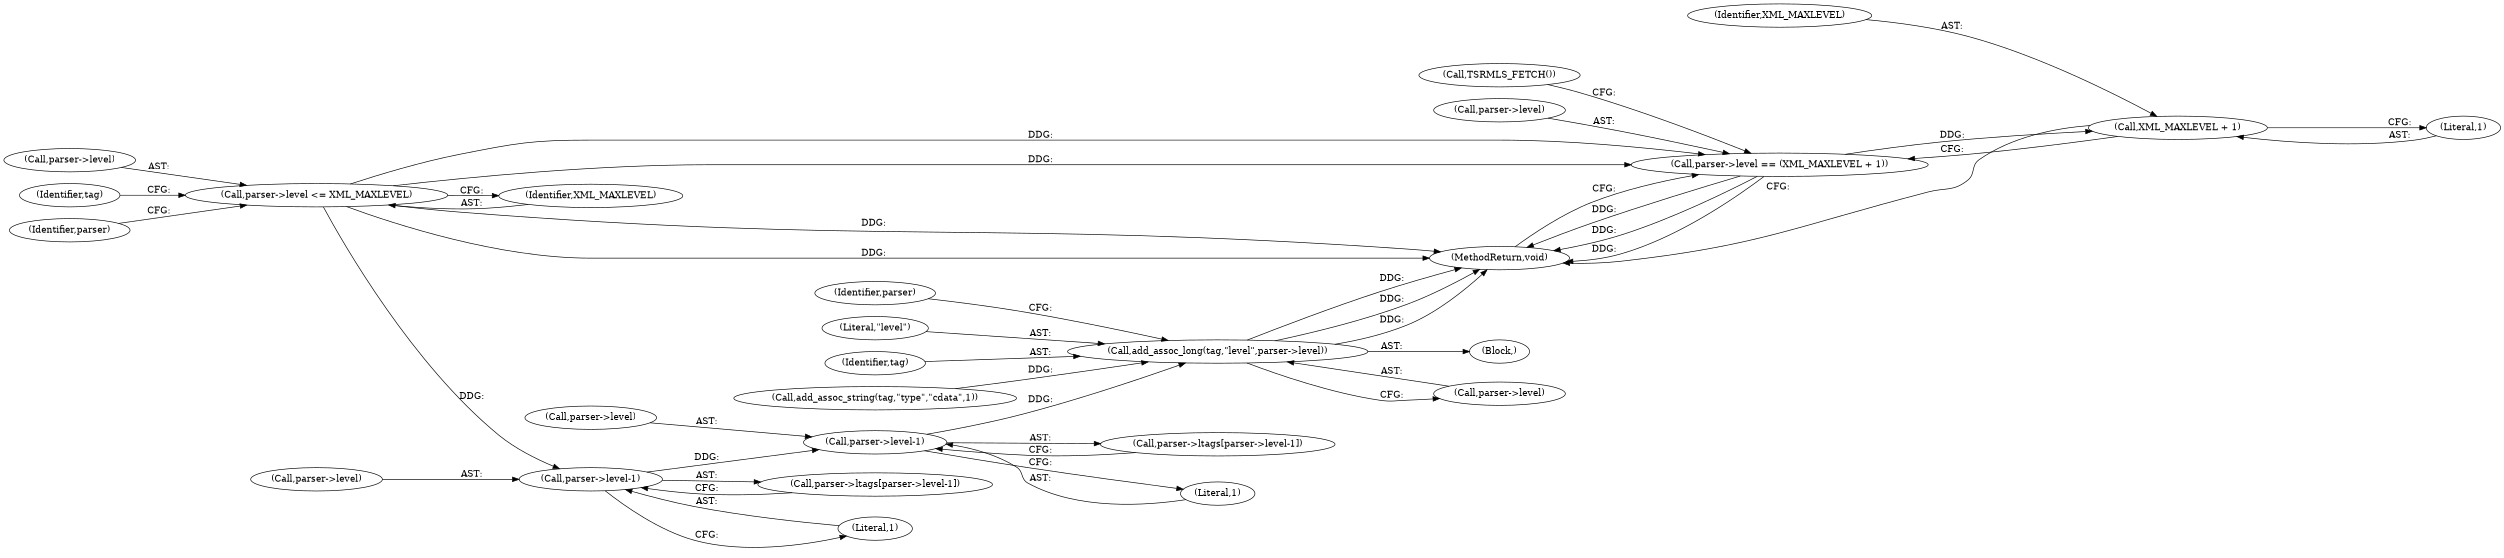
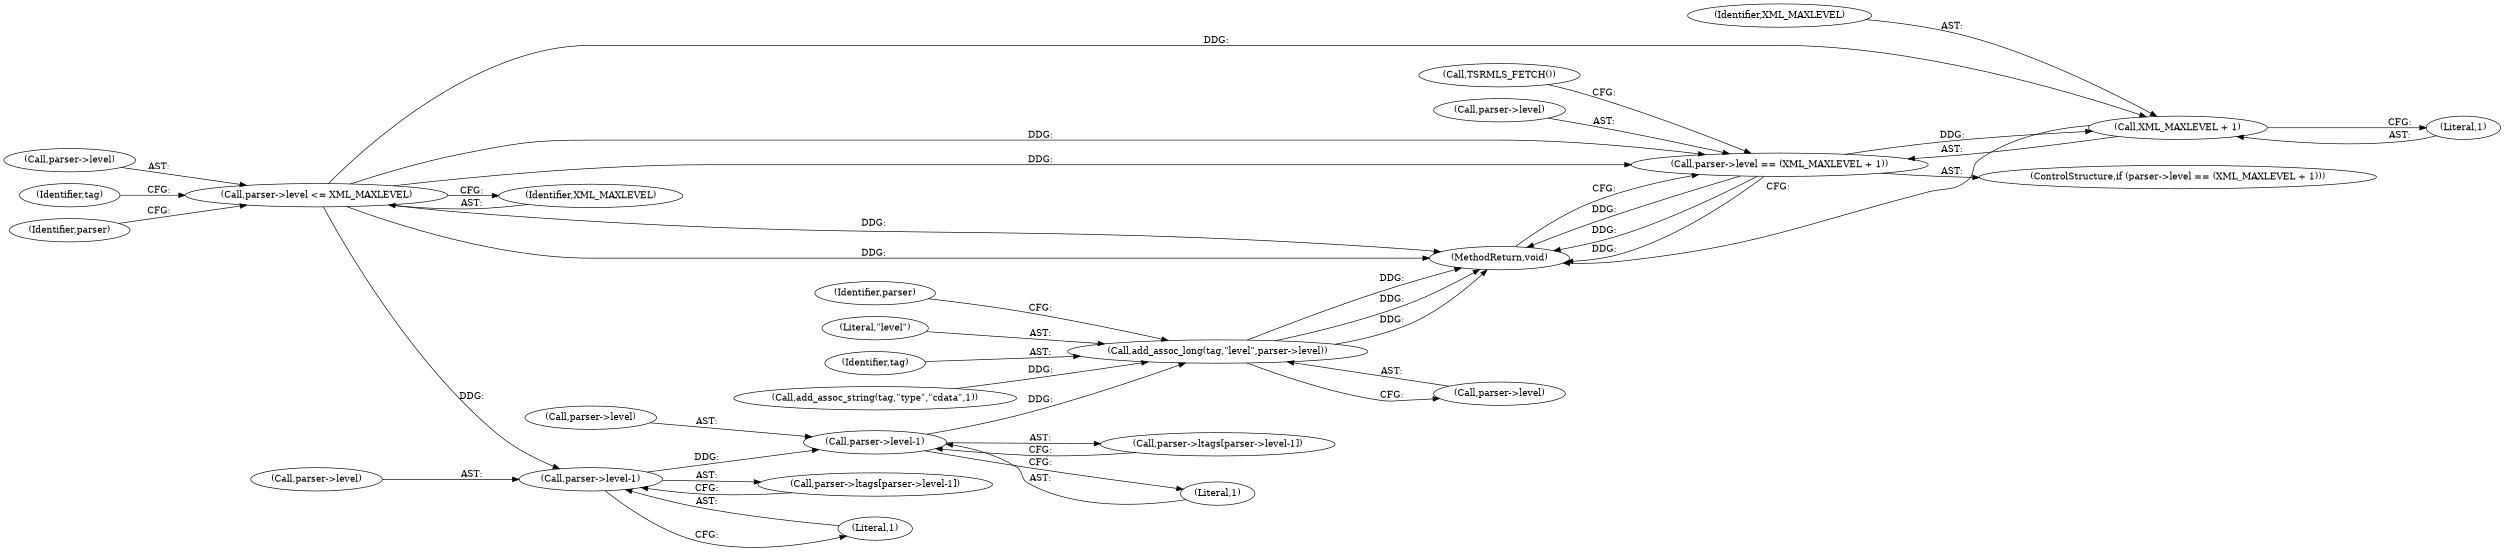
edge "(Call,parser->level <= XML_MAXLEVEL)" -> "(Call,XML_MAXLEVEL + 1)": added, label "DDG:"
edge "(Call,XML_MAXLEVEL + 1)" -> "(Call,parser->level == (XML_MAXLEVEL + 1))": label "CFG: " -> "AST: "
node "(ControlStructure,if (parser->level == (XML_MAXLEVEL + 1)))": added
node "(Block,)": removed
